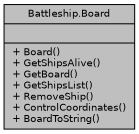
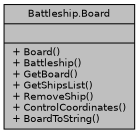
node "Battleship.Board": text "+ GetShipsAlive()" -> "+ Battleship()"
